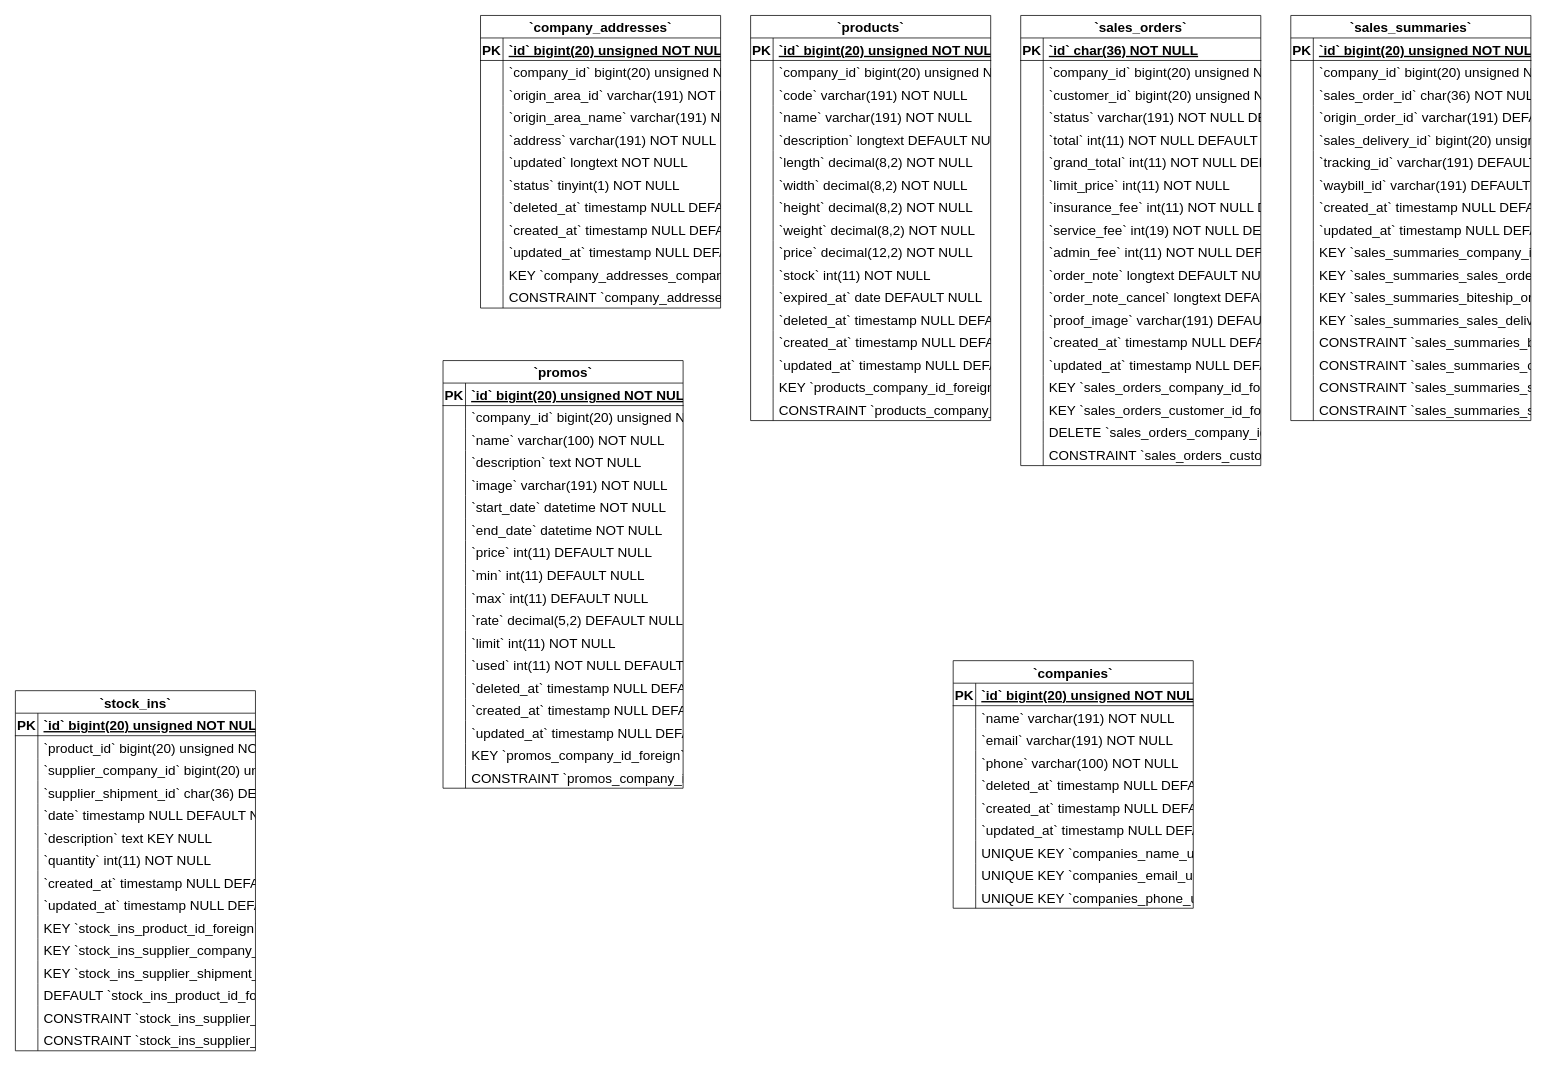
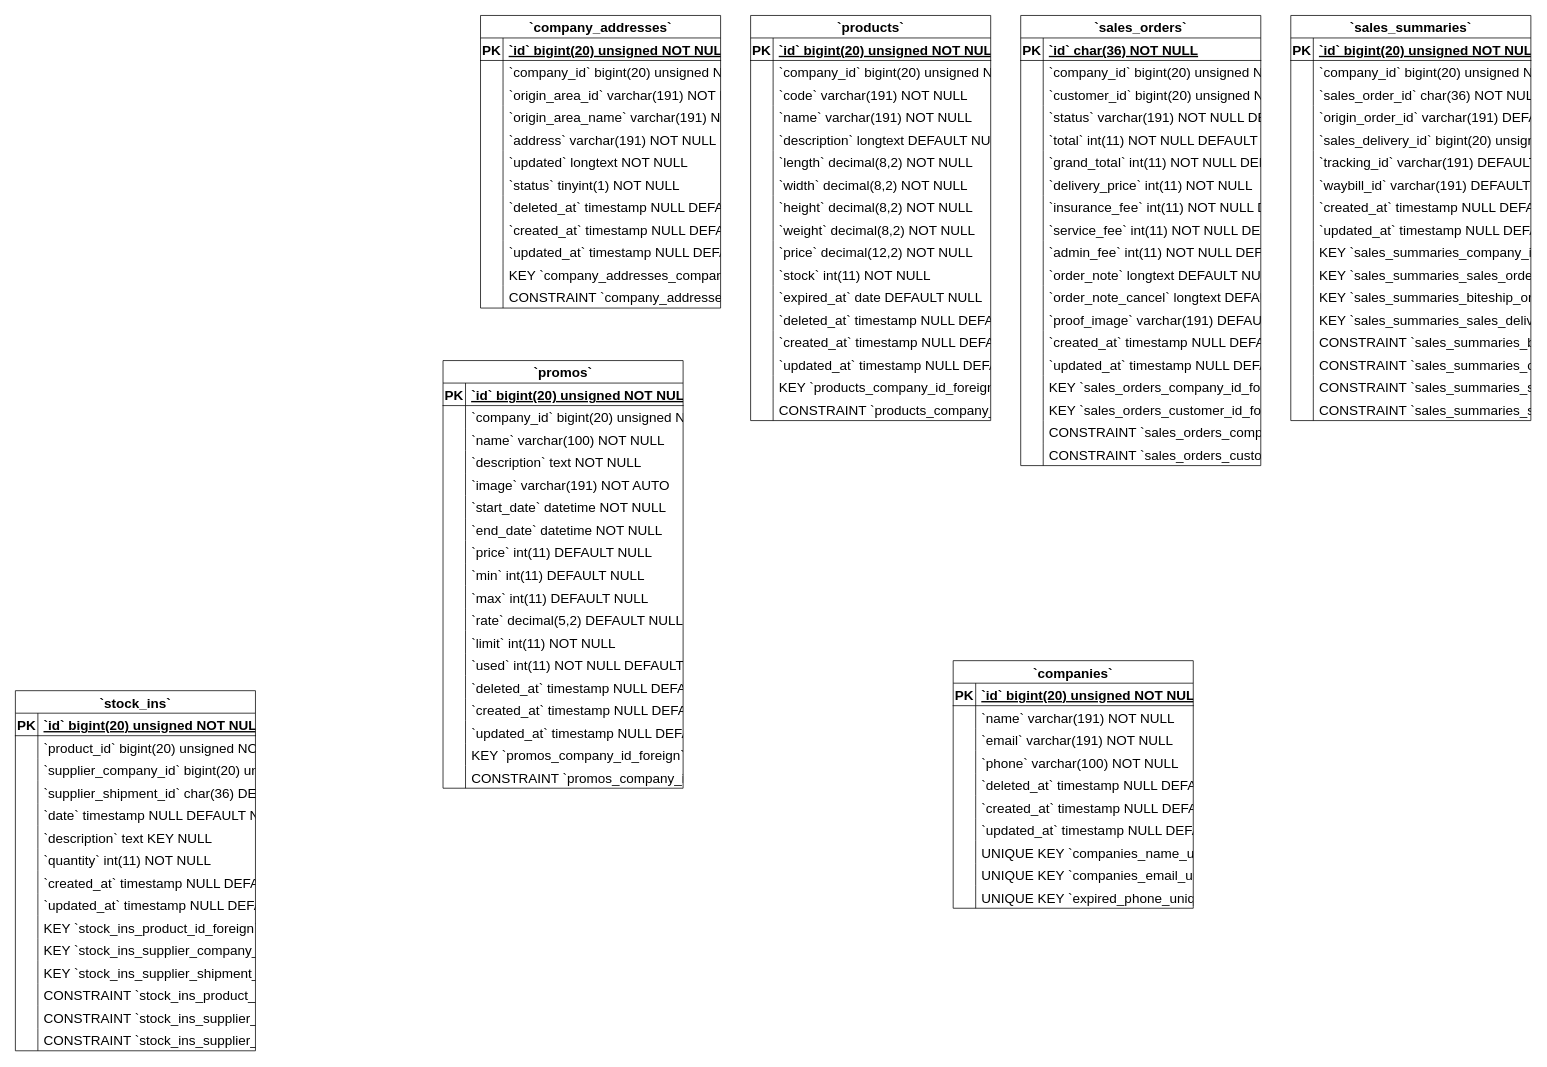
node "`limit_price` int(11) NOT NULL": label "`limit_price` int(11) NOT NULL" -> "`delivery_price` int(11) NOT NULL"
node "`service_fee` int(19) NOT NULL DEFAULT 0": label "`service_fee` int(19) NOT NULL DEFAULT 0" -> "`service_fee` int(11) NOT NULL DEFAULT 0"
node "DELETE `sales_orders_company_id_foreign` FOREIGN KEY (`company_id`) REFERENCES `companies` (`id`)": label "DELETE `sales_orders_company_id_foreign` FOREIGN KEY (`company_id`) REFERENCES `companies` (`id`)" -> "CONSTRAINT `sales_orders_company_id_foreign` FOREIGN KEY (`company_id`) REFERENCES `companies` (`id`)"
node "`image` varchar(191) NOT NULL": label "`image` varchar(191) NOT NULL" -> "`image` varchar(191) NOT AUTO"
node "UNIQUE KEY `companies_phone_unique` (`phone`)": label "UNIQUE KEY `companies_phone_unique` (`phone`)" -> "UNIQUE KEY `expired_phone_unique` (`phone`)"
node "DEFAULT `stock_ins_product_id_foreign` FOREIGN KEY (`product_id`) REFERENCES `products` (`id`)": label "DEFAULT `stock_ins_product_id_foreign` FOREIGN KEY (`product_id`) REFERENCES `products` (`id`)" -> "CONSTRAINT `stock_ins_product_id_foreign` FOREIGN KEY (`product_id`) REFERENCES `products` (`id`)"
